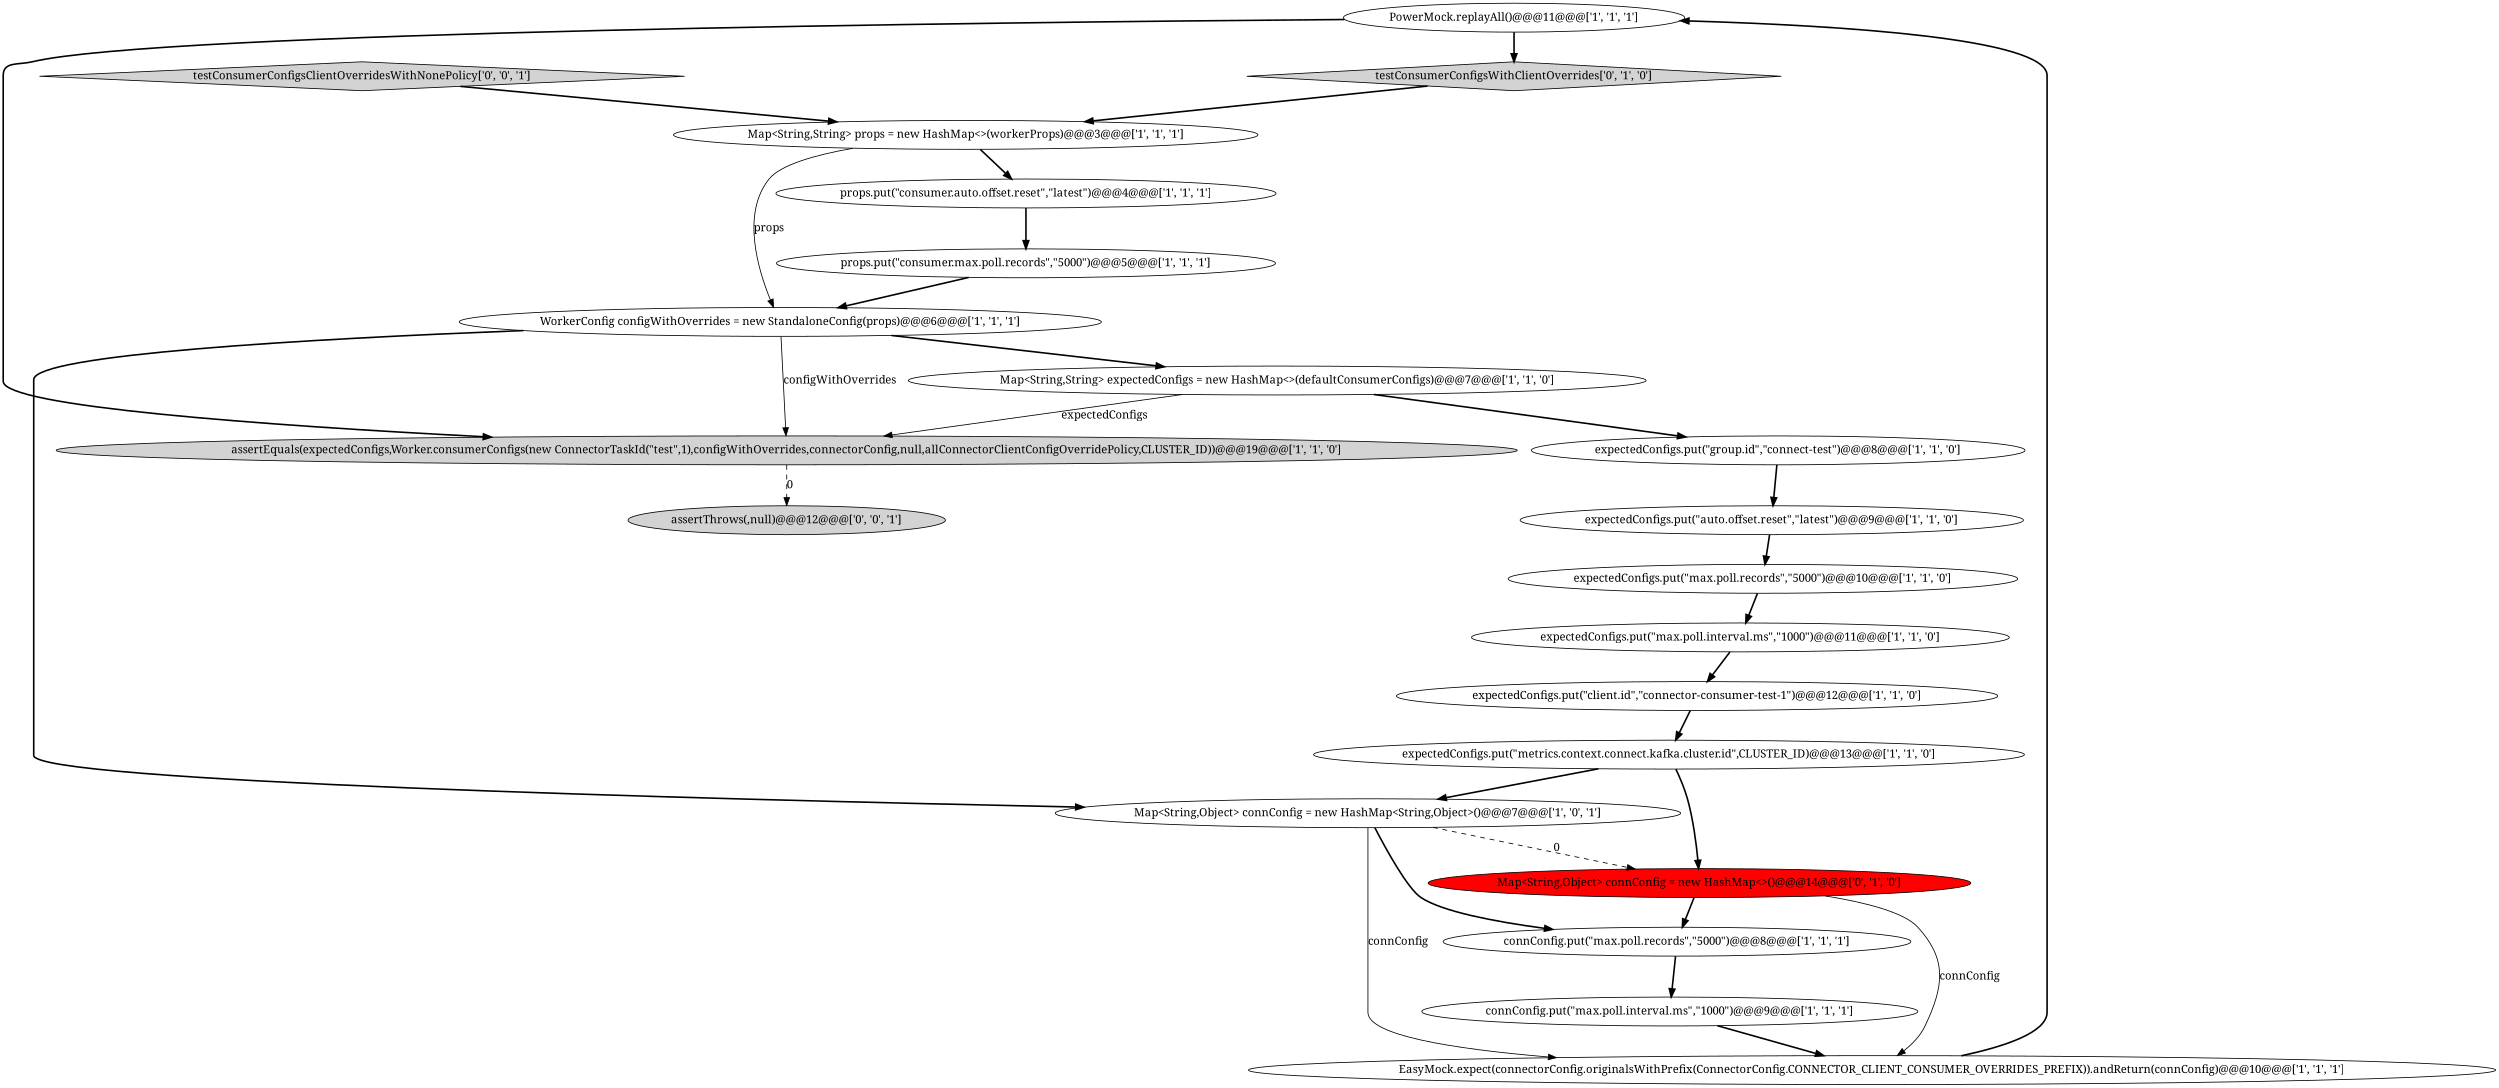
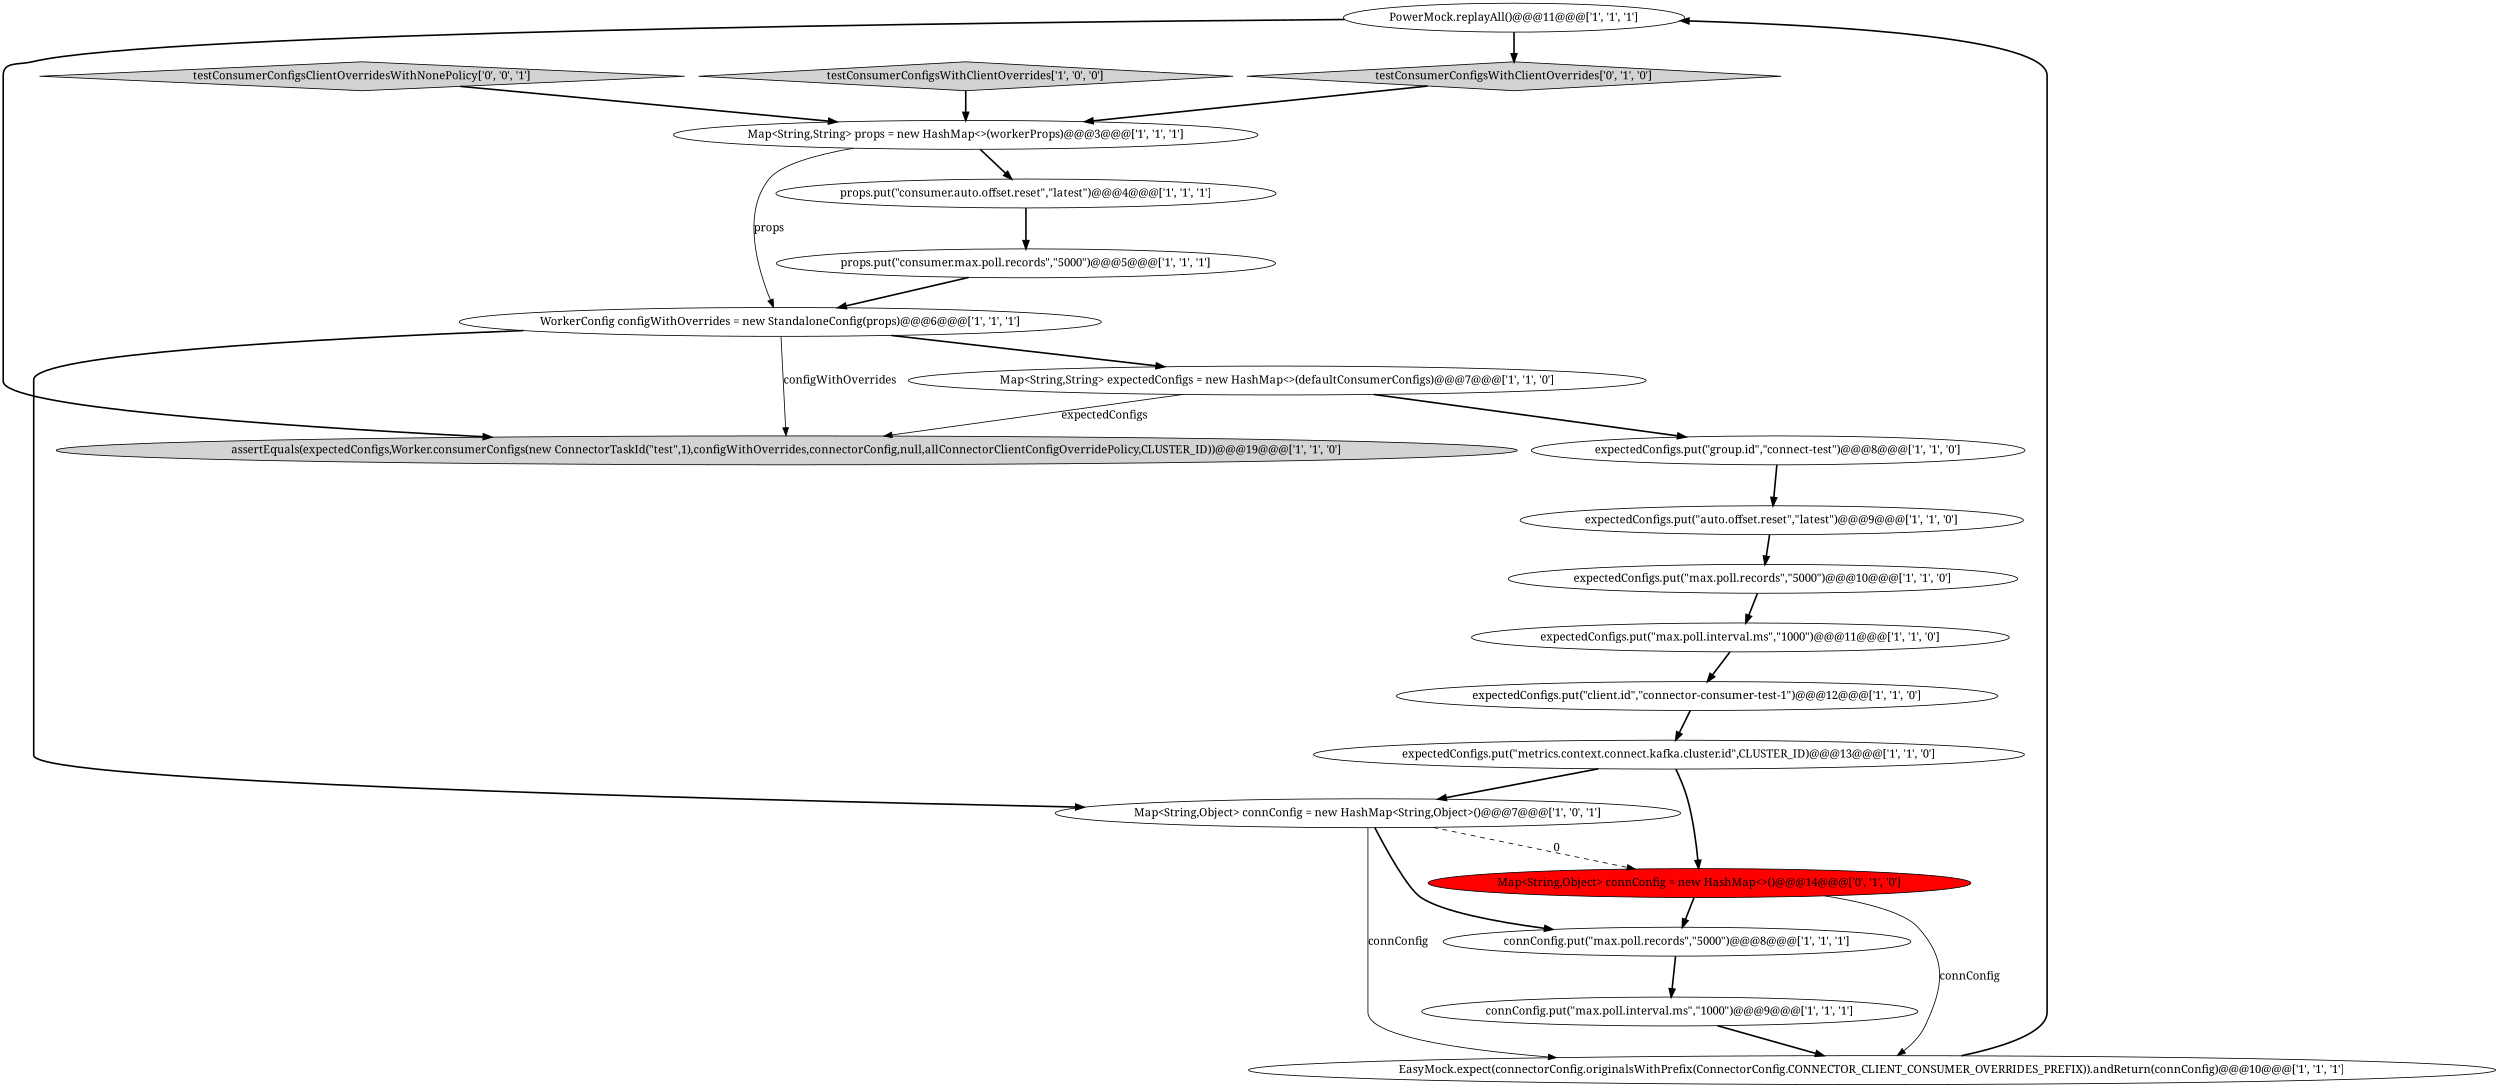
node "testConsumerConfigsWithClientOverrides['1', '0', '0']": added
node "assertThrows(,null)@@@12@@@['0', '0', '1']": removed
